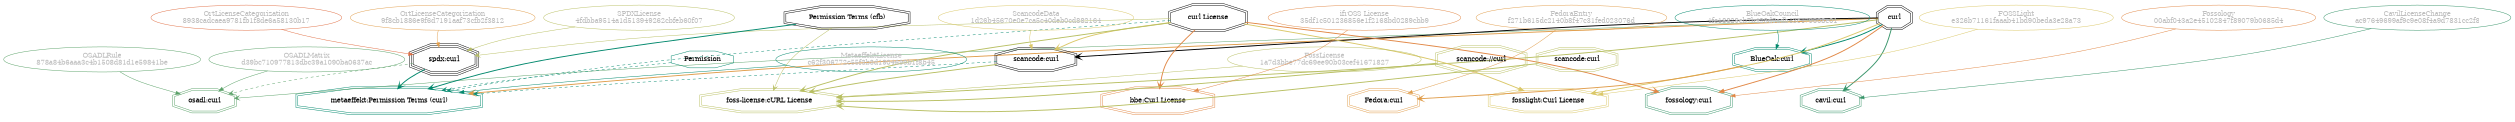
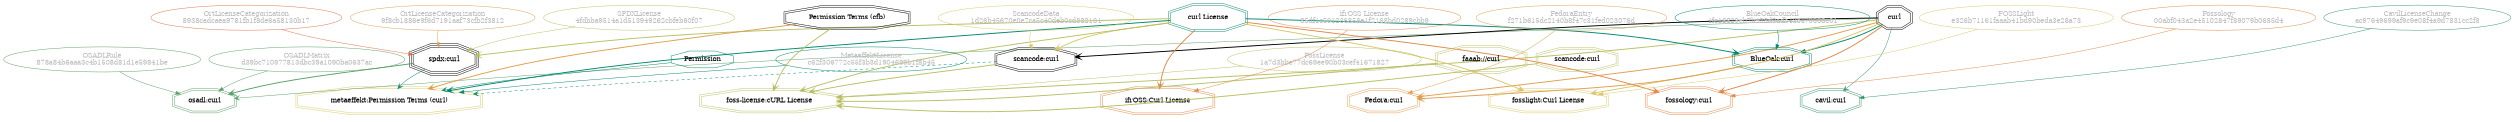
node "curl License": color black -> #00876c
edge "curl License" -> "BlueOak:curl": added
edge "curl License" -> "spdx:curl": style solid -> bold
edge "curl" -> "BlueOak:curl": arrowhead vee -> normal
edge "curl" -> "metaeffekt:Permission Terms (curl)": now "curl" -> "Fedora:curl"
edge "curl License" -> "metaeffekt:Permission Terms (curl)": style dashed -> bold
edge "Permission Terms (cfb)" -> "metaeffekt:Permission Terms (curl)": color #00876c -> #e09d4b
edge "curl License" -> "fosslight:Curl License": arrowhead normal -> vee
edge "Permission Terms (cfb)" -> "foss-license:cURL License": style solid -> bold
node "scancode://curl": label "scancode://curl" -> "faaab://curl"
edge "curl" -> "fossology:curl": arrowhead normal -> vee
edge "curl" -> "cavil:curl": style bold -> solid
edge "Permission" -> "metaeffekt:Permission Terms (curl)": style dashed -> solid
edge "spdx:curl" -> "osadl:curl": style dashed -> bold
edge "spdx:curl" -> "metaeffekt:Permission Terms (curl)": style bold -> solid
node "metaeffekt:Permission Terms (curl)": color #00876c -> #dac767
node "bbe:Curl License": label "bbe:Curl License" -> "ifrOSS:Curl License"
node "fossology:curl": color #379469 -> #e18745
